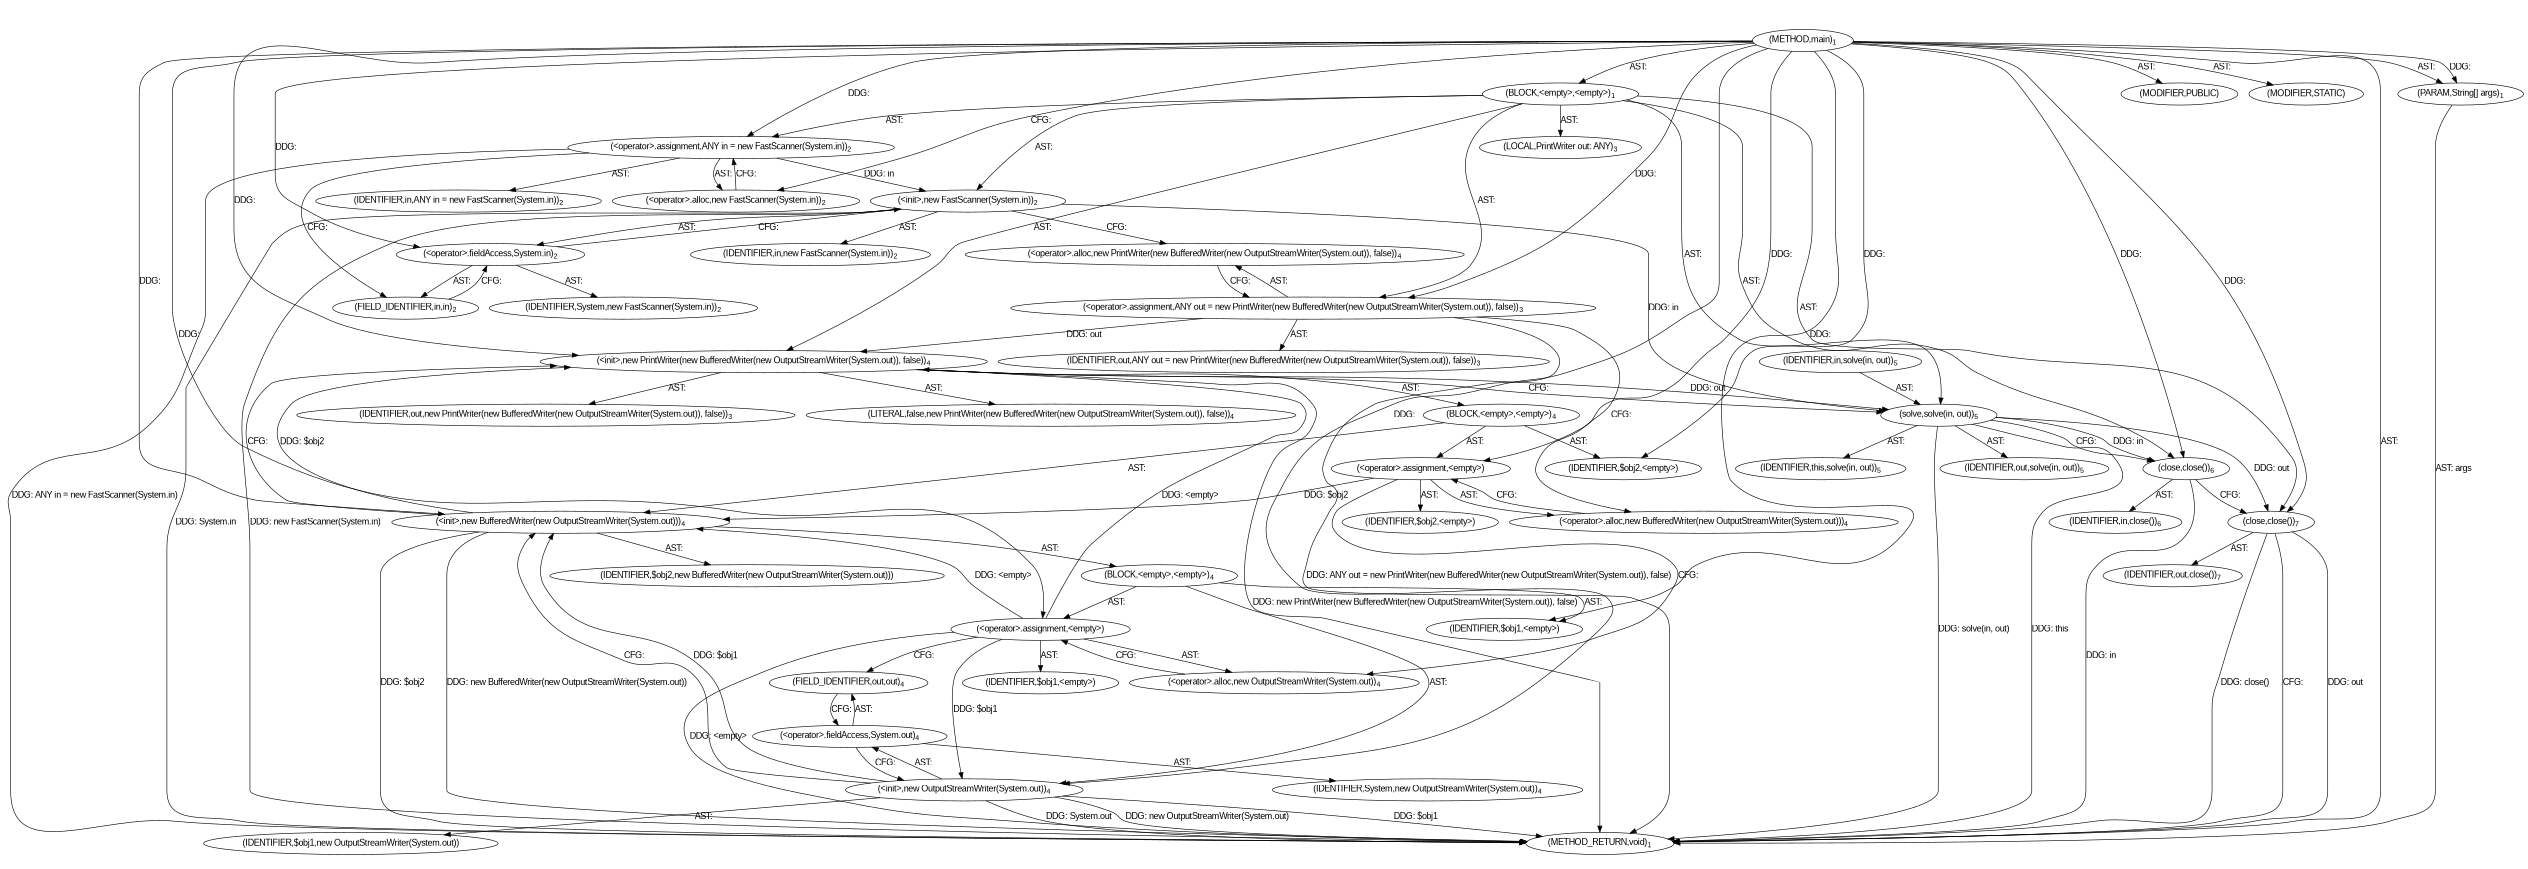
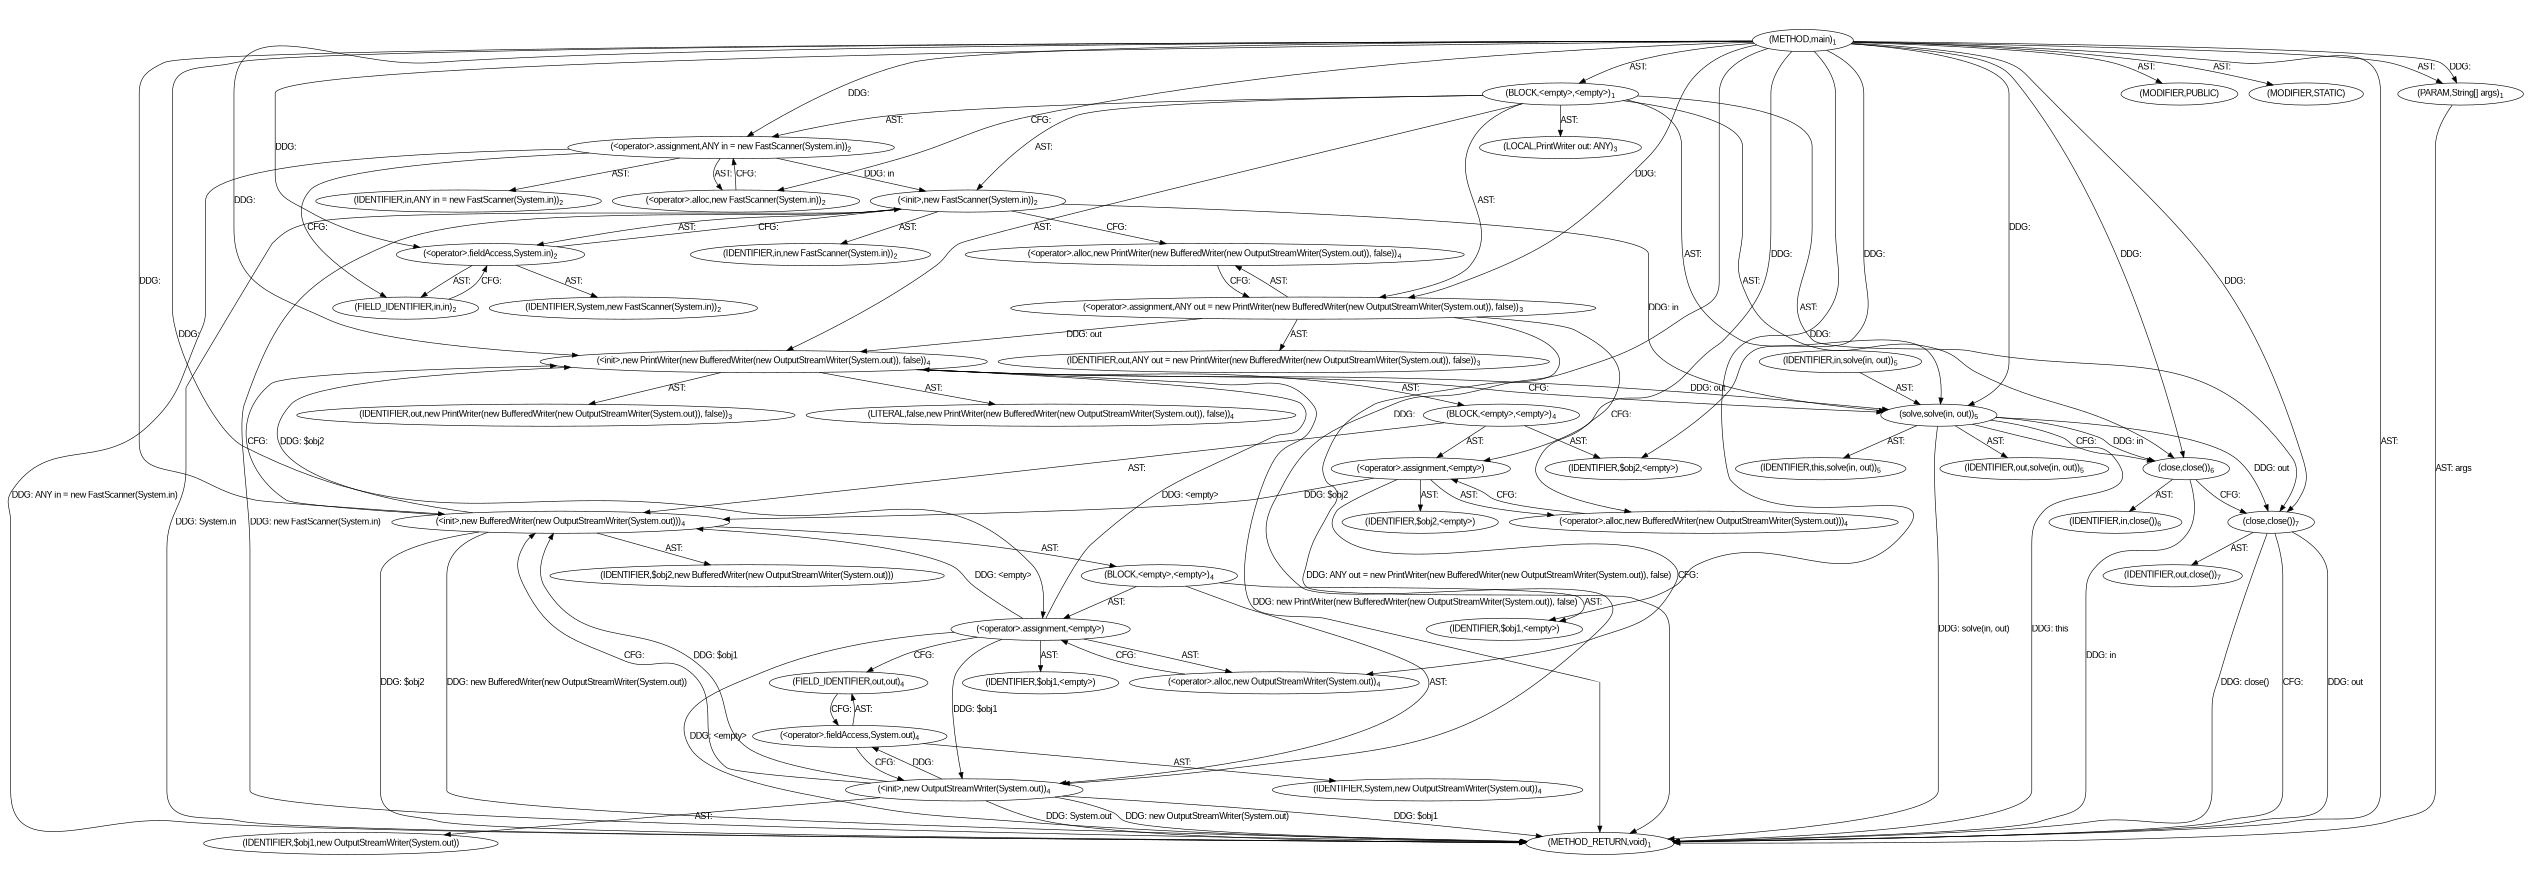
edge "(METHOD,main)" -> "(solve,solve(in, out))": added, label "DDG:"
edge "(<init>,new OutputStreamWriter(System.out))" -> "(<operator>.fieldAccess,System.out)": label "AST: " -> "DDG: "
